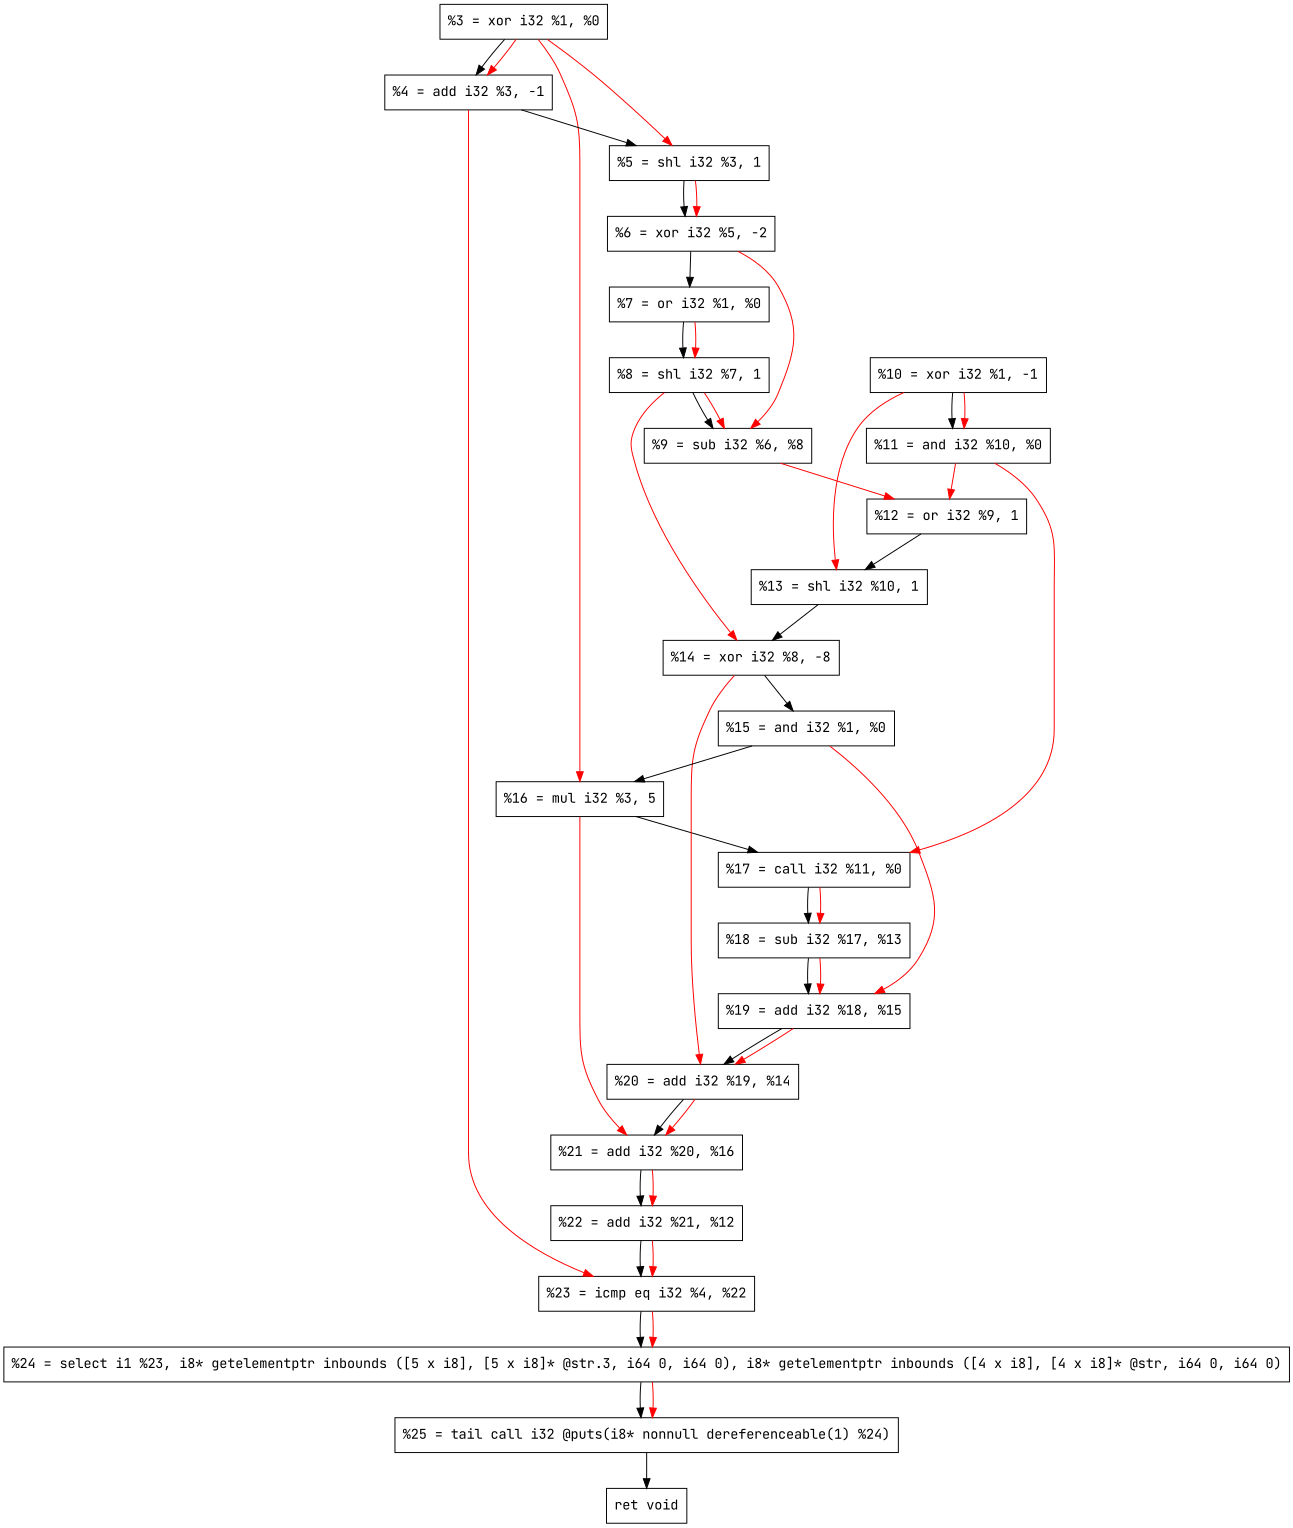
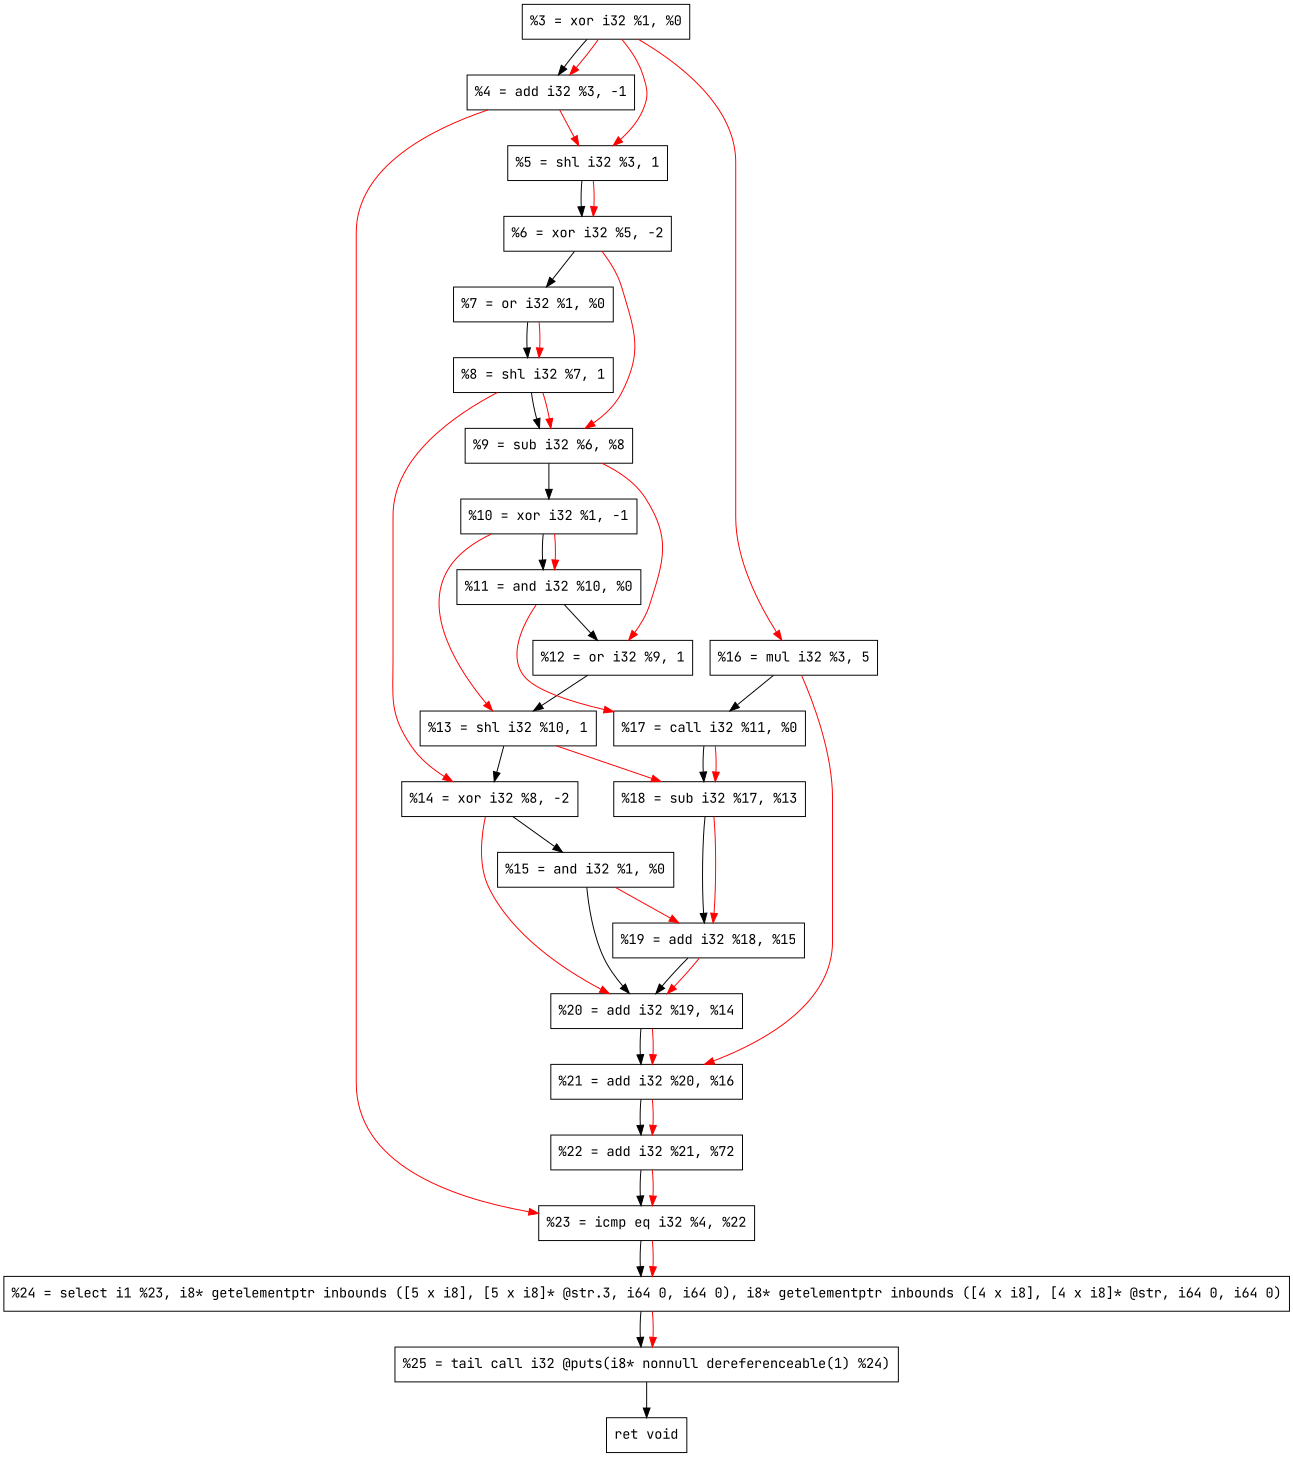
edge "%4 = add i32 %3, -1" -> "%5 = shl i32 %3, 1": color black -> red
edge "%9 = sub i32 %6, %8" -> "%10 = xor i32 %1, -1": added
edge "%11 = and i32 %10, %0" -> "%12 = or i32 %9, 1": color red -> black
node "%14 = xor i32 %8, -8": label "%14 = xor i32 %8, -8" -> "%14 = xor i32 %8, -2"
edge "%15 = and i32 %1, %0" -> "%16 = mul i32 %3, 5": now "%15 = and i32 %1, %0" -> "%20 = add i32 %19, %14"
edge "%13 = shl i32 %10, 1" -> "%18 = sub i32 %17, %13": added
node "%22 = add i32 %21, %12": label "%22 = add i32 %21, %12" -> "%22 = add i32 %21, %72"
